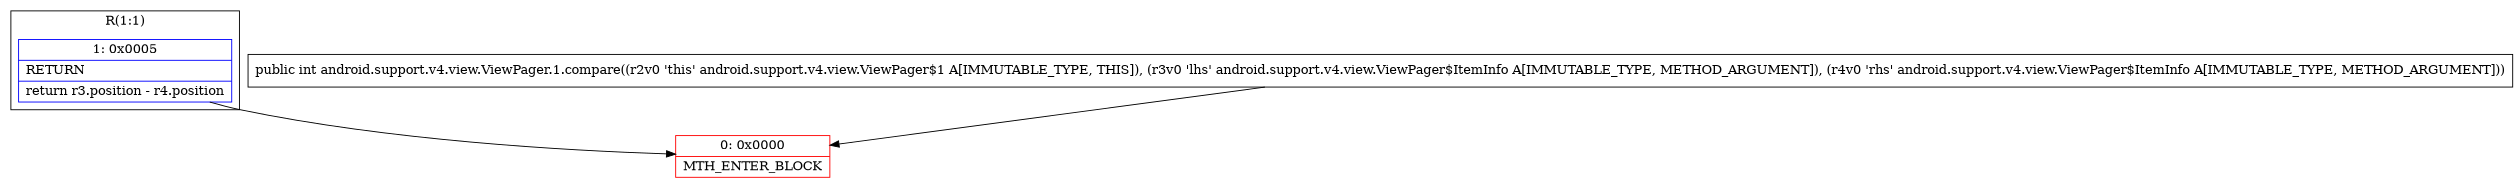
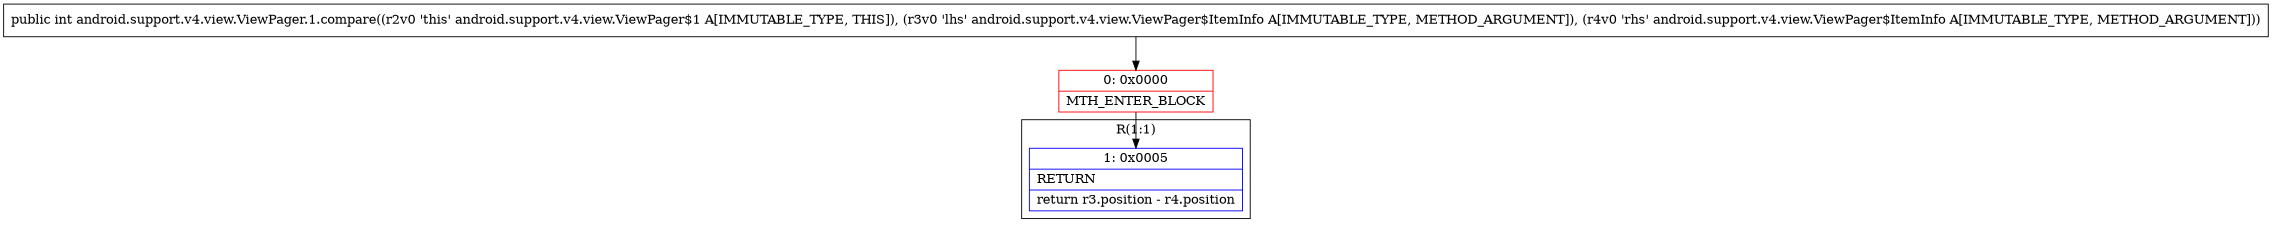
edge "1: 0x0005" -> "0: 0x0000": reversed
